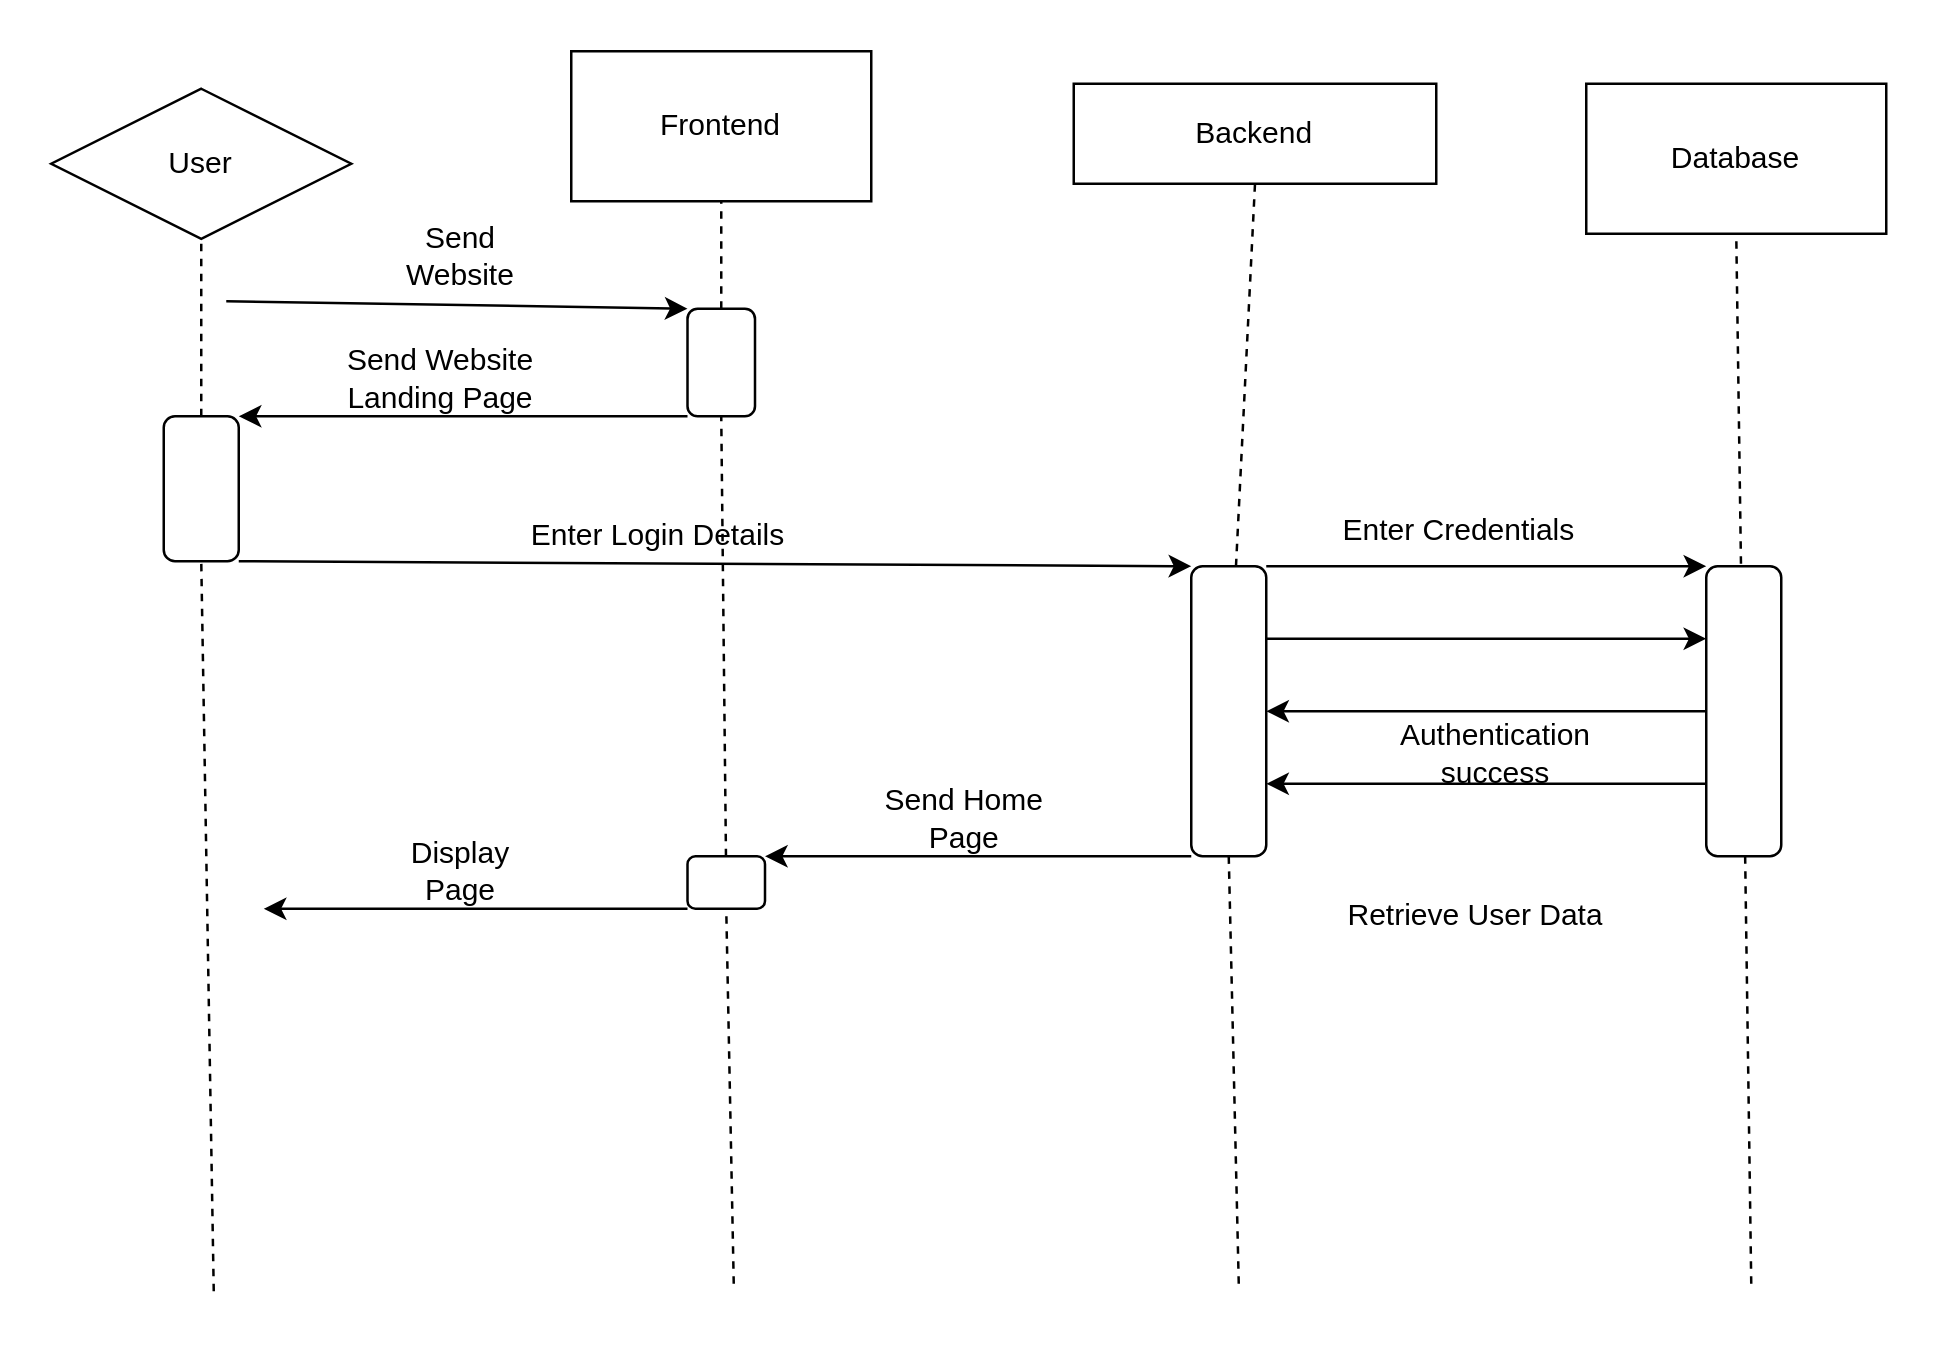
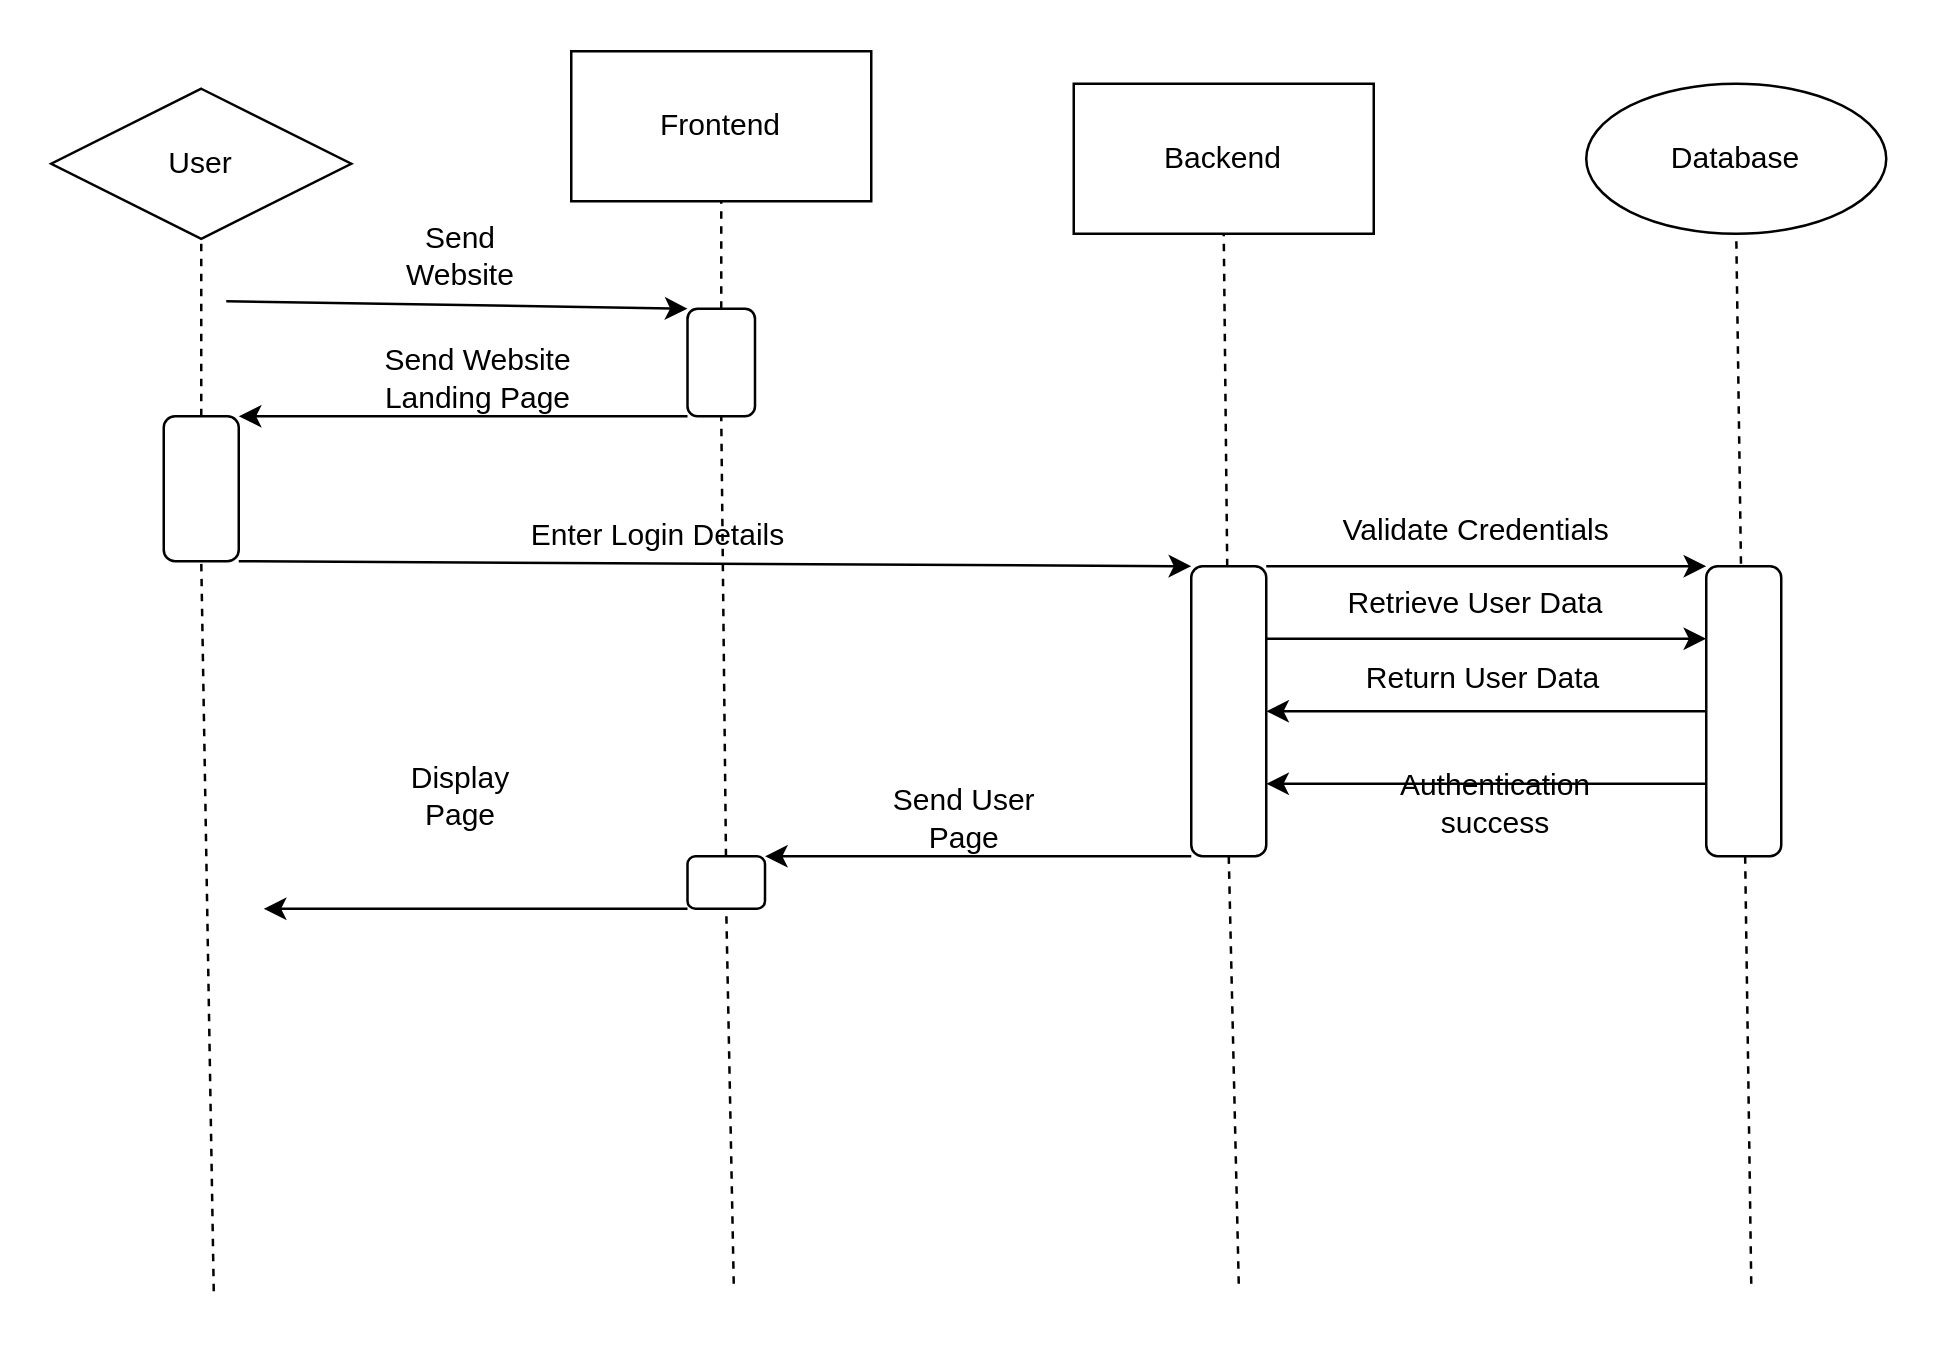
node "Backend": size 363x100 -> 300x150
node "Database": shape rectangle -> ellipse
node "Send Website Landing Page": moved (441, 379) -> (479, 379)
node "Enter Credentials": label "Enter Credentials" -> "Validate Credentials"
node "Return User Data": added
node "Authentication success": moved (1496, 754) -> (1496, 804)
node "Send Home Page": label "Send Home Page" -> "Send User Page"
node "Display Page": moved (461, 871) -> (461, 796)
node "Retrieve User Data": moved (1485, 916) -> (1485, 604)
